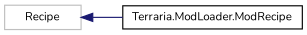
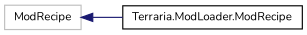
node "Recipe": label "Recipe" -> "ModRecipe"
